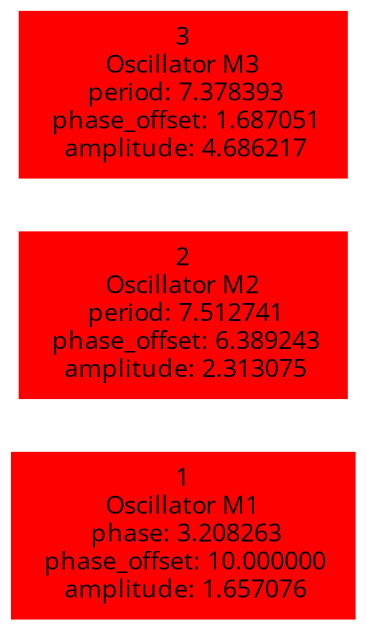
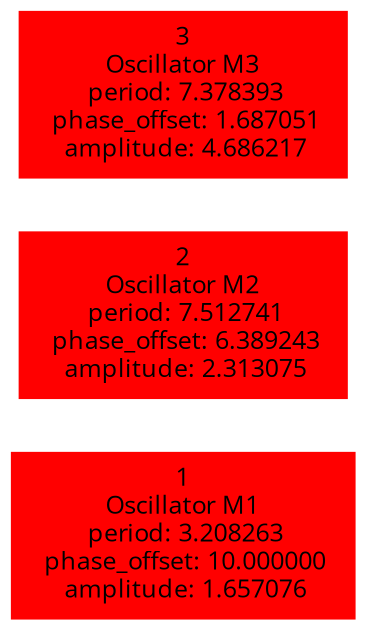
node "1": text "phase: 3.208263" -> "period: 3.208263"
